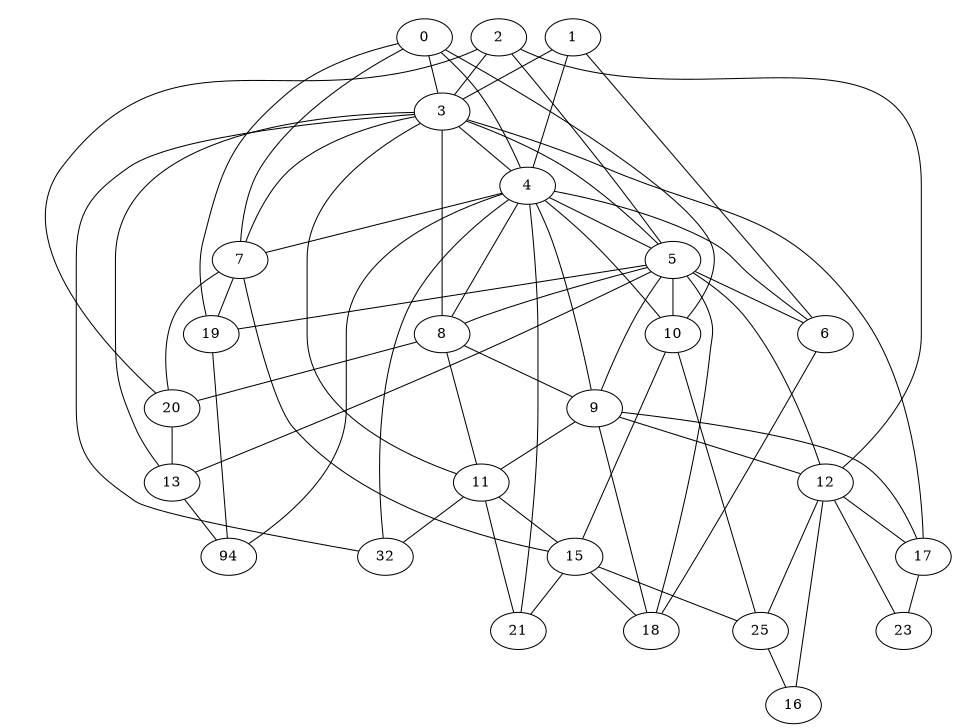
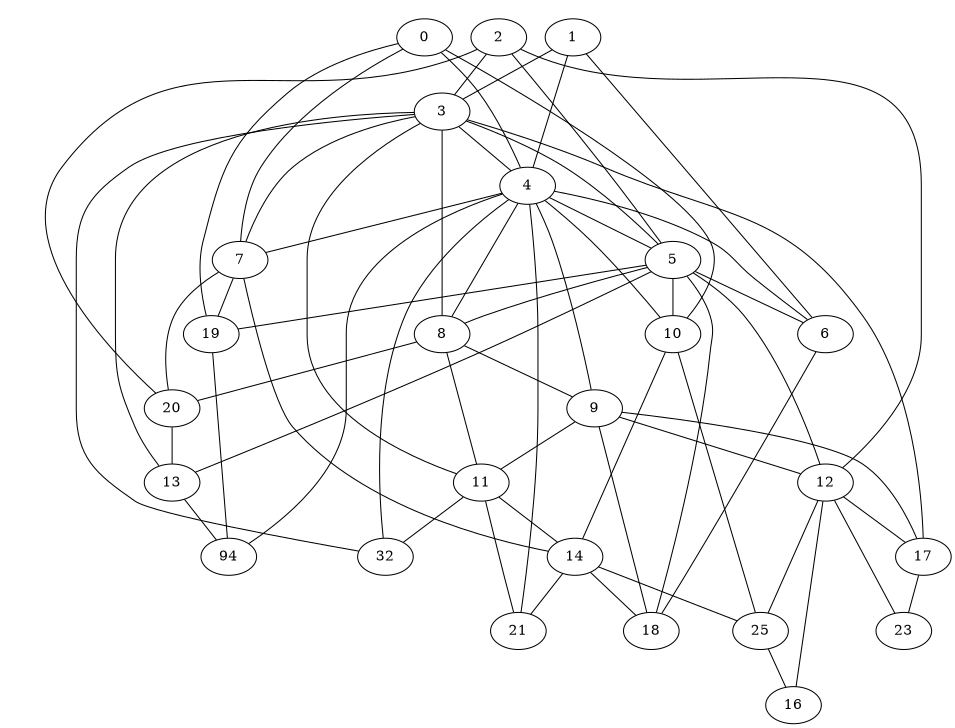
edge "0" -- "3": removed
edge "5" -- "9": removed
node "15": label "15" -> "14"
